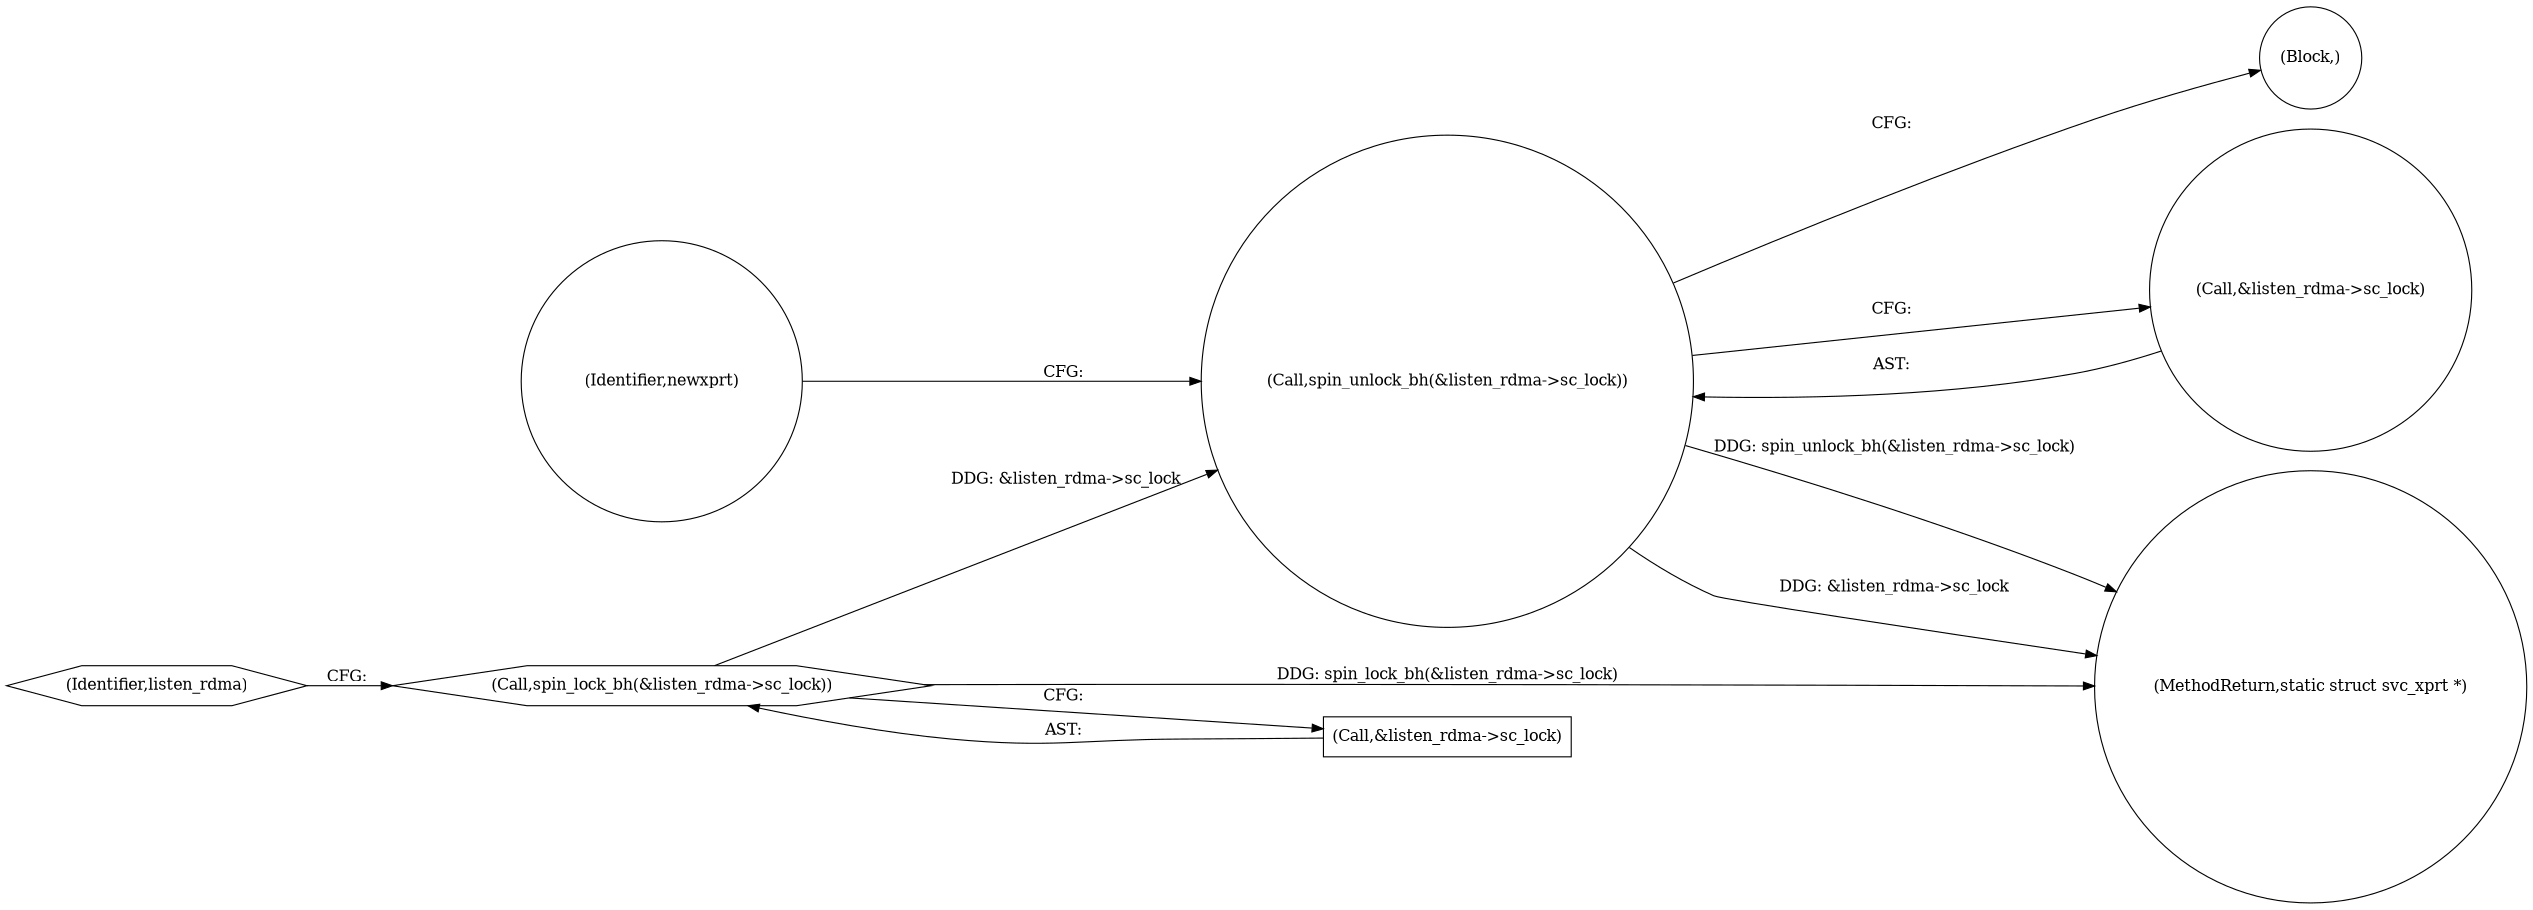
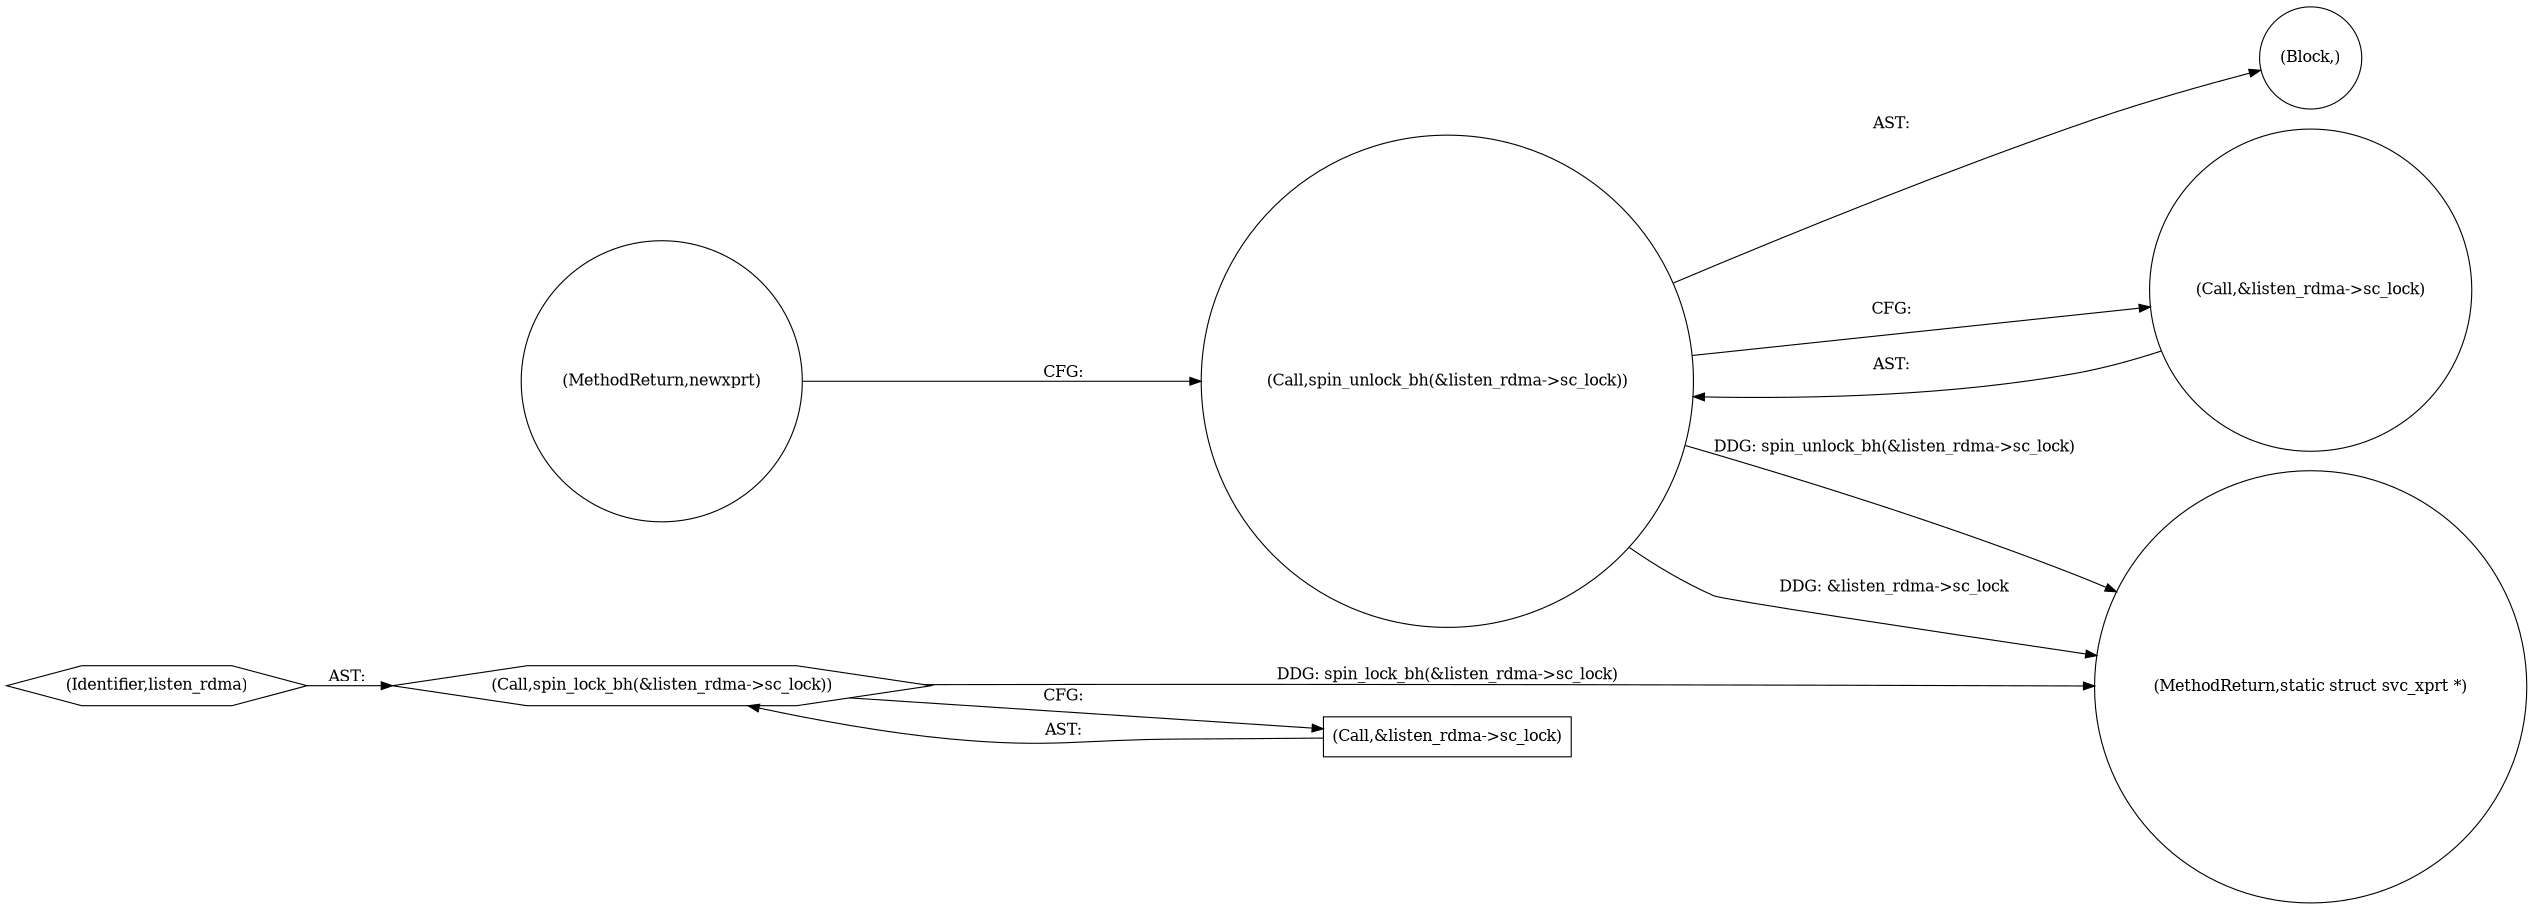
edge "(Call,spin_unlock_bh(&listen_rdma->sc_lock))" -> "(Block,)": label "CFG: " -> "AST: "
node "(Identifier,newxprt)": label "(Identifier,newxprt)" -> "(MethodReturn,newxprt)"
edge "(Call,spin_lock_bh(&listen_rdma->sc_lock))" -> "(Call,spin_unlock_bh(&listen_rdma->sc_lock))": removed, label "DDG: &listen_rdma->sc_lock"
edge "(Identifier,listen_rdma)" -> "(Call,spin_lock_bh(&listen_rdma->sc_lock))": label "CFG: " -> "AST: "
